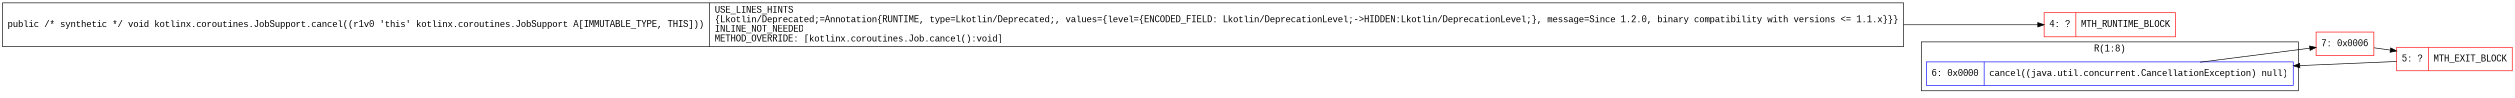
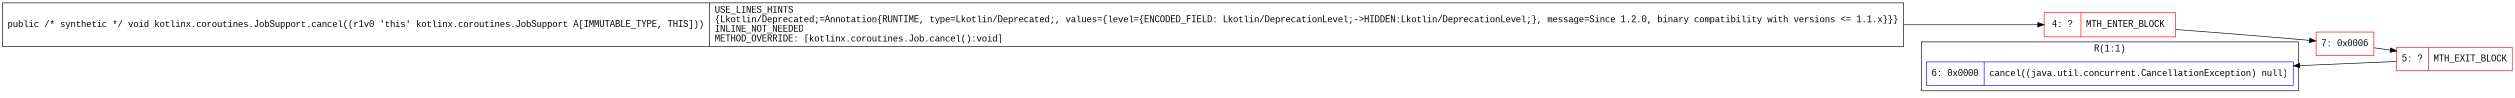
node "4: ?": text "MTH_RUNTIME_BLOCK" -> "MTH_ENTER_BLOCK"
cluster "R(1:8)": label "R(1:8)" -> "R(1:1)"
edge "6: 0x0000" -> "7: 0x0006": now "4: ?" -> "7: 0x0006"
